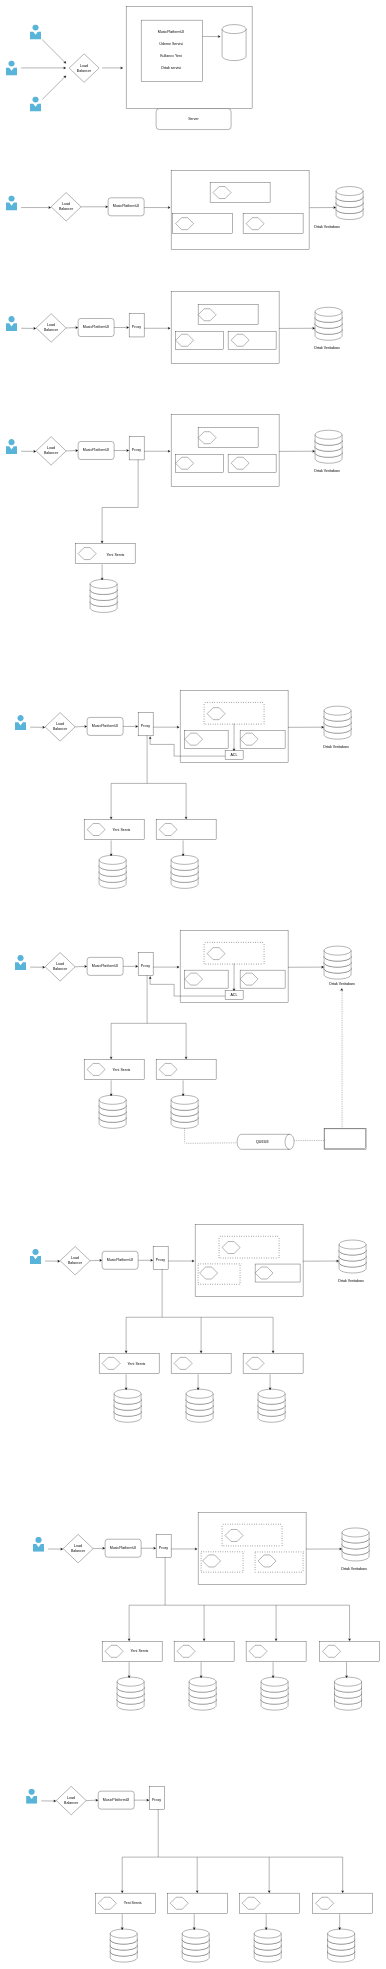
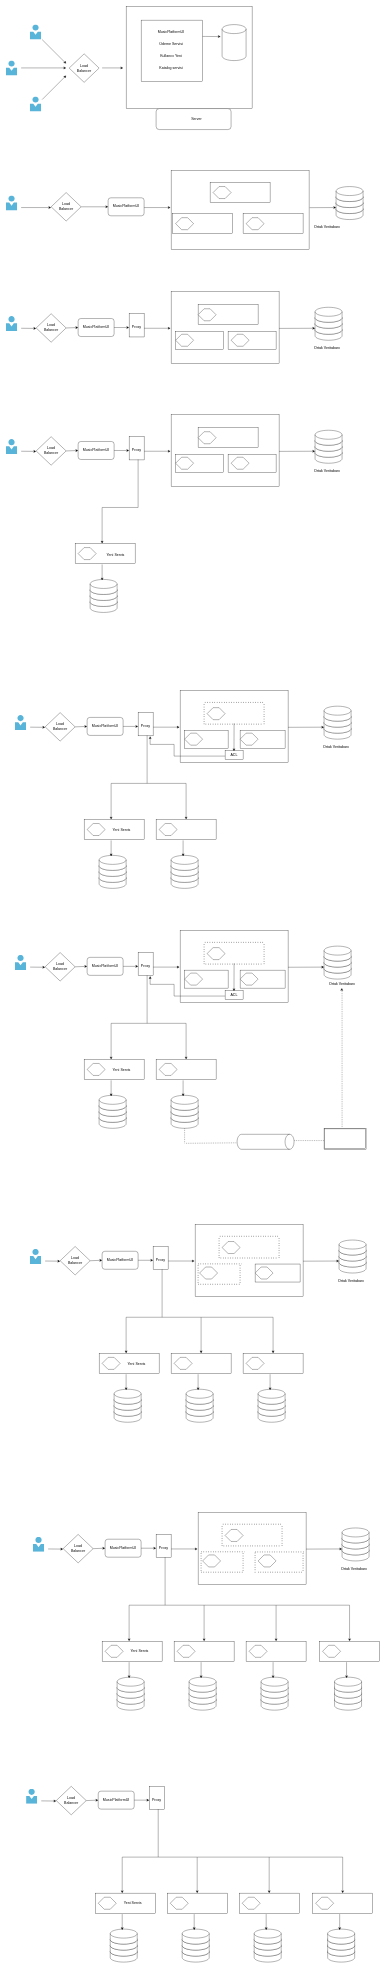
node "Ortak servisi": label "Ortak servisi" -> "Katalog servisi"
node "Server": moved (194, 119) -> (197, 119)
node "QUEUE": removed
